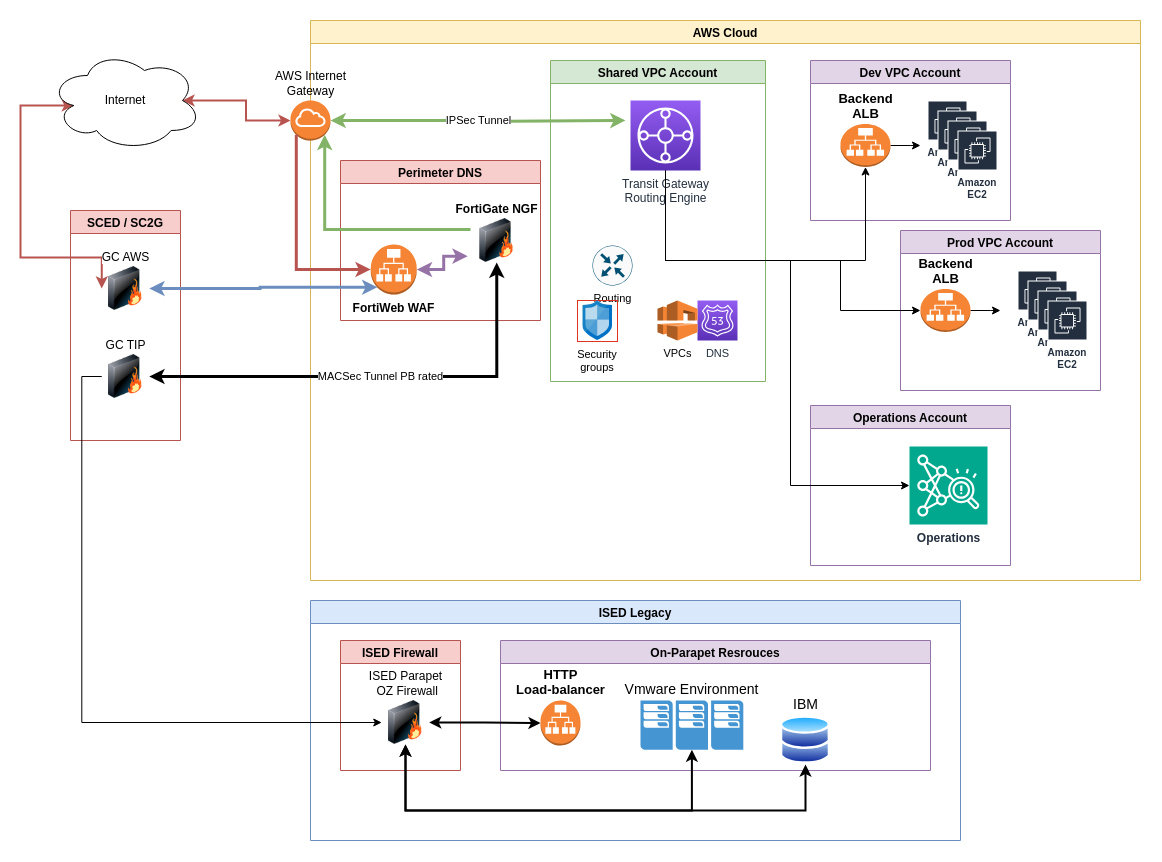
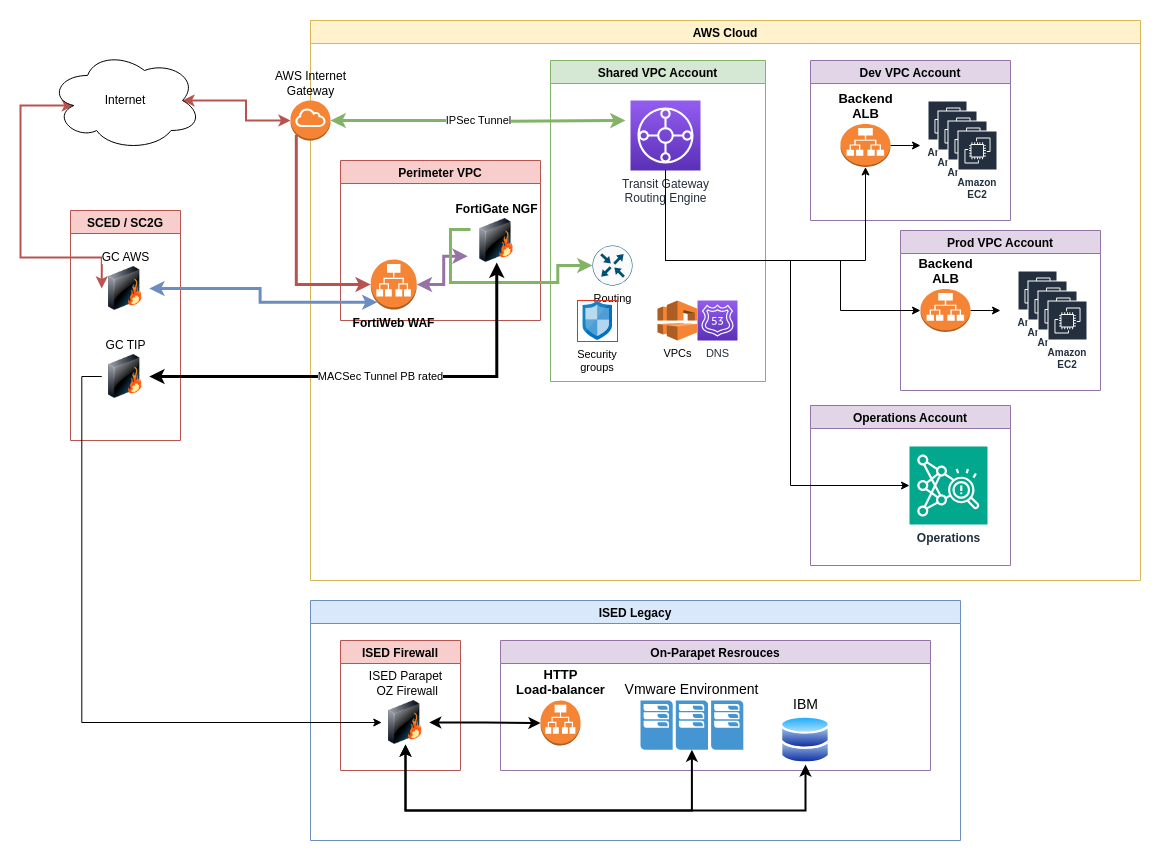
node "Perimeter DNS": label "Perimeter DNS" -> "Perimeter VPC"
edge "FortiGate NGF" -> "AWS Internet Gateway": now "FortiGate NGF" -> "Routing"
node "FortiWeb WAF": moved (394, 270) -> (394, 285)
